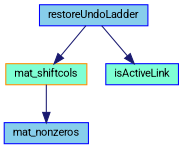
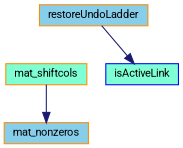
node "restoreUndoLadder": color blue -> darkorange
edge "restoreUndoLadder" -> "mat_shiftcols": removed
node "mat_nonzeros": color blue -> darkorange
